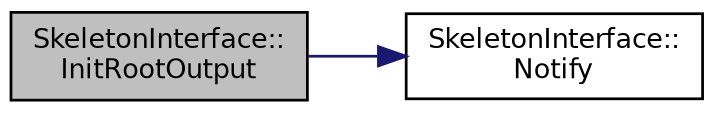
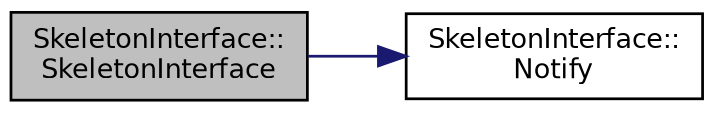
node "SkeletonInterface:: InitRootOutput": label "SkeletonInterface:: InitRootOutput" -> "SkeletonInterface:: SkeletonInterface"
